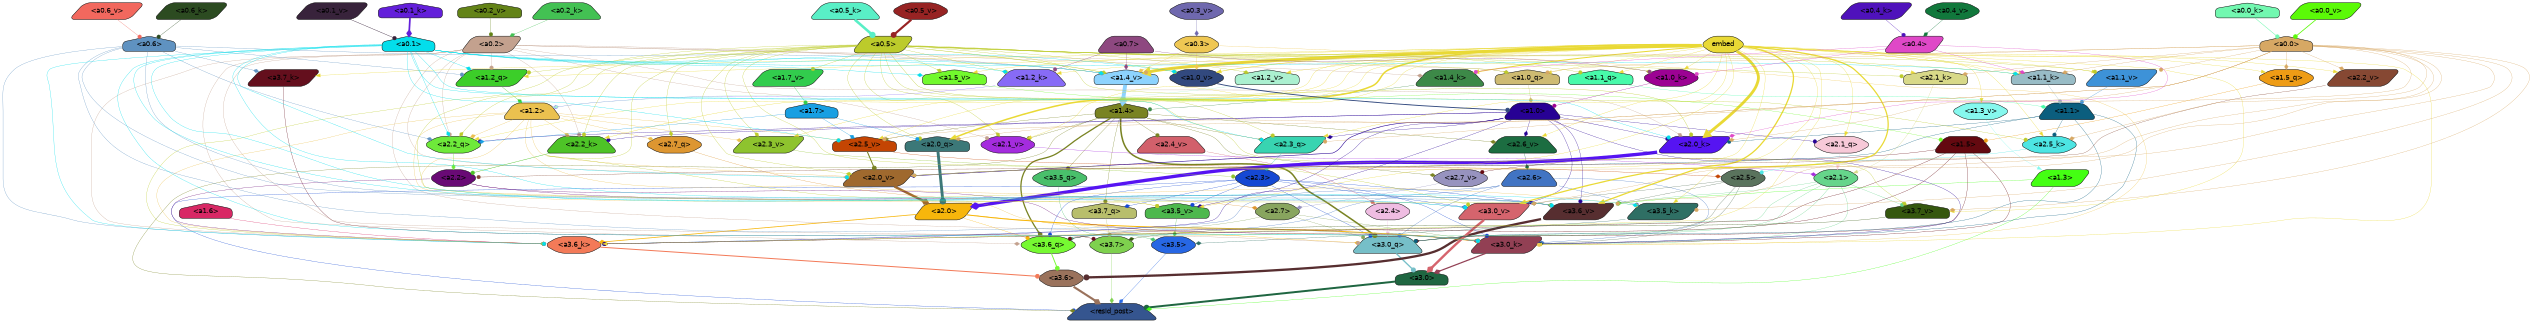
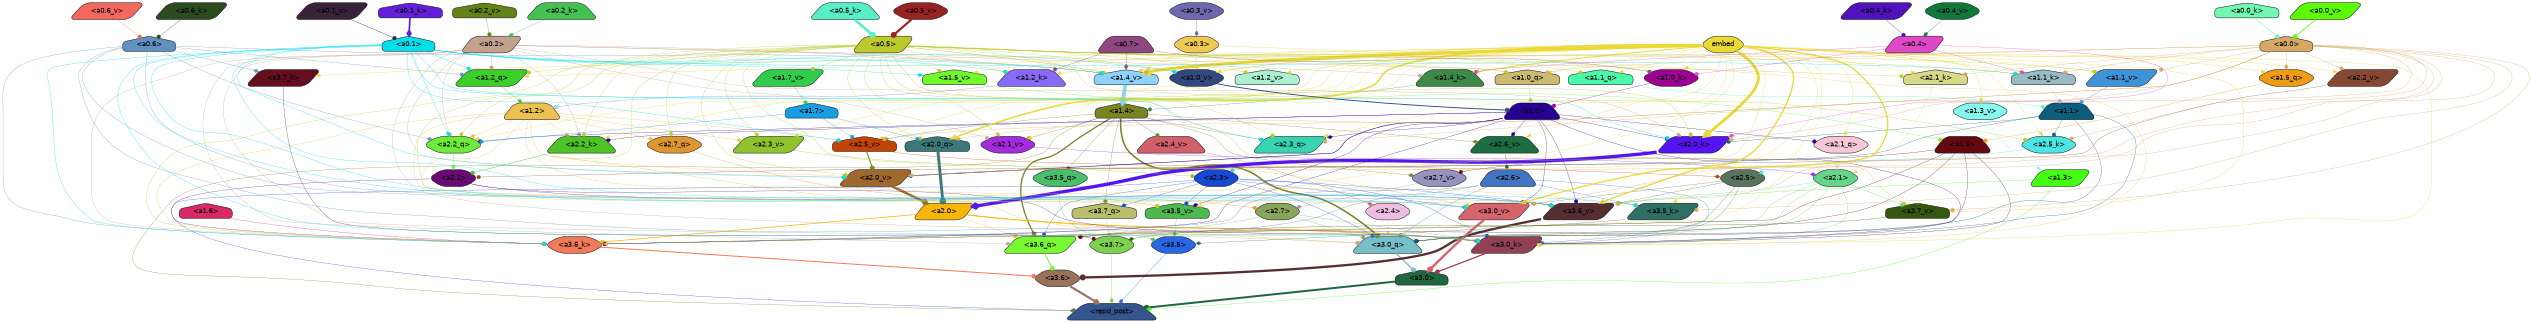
node "<a3.6_q>": shape hexagon -> parallelogram
